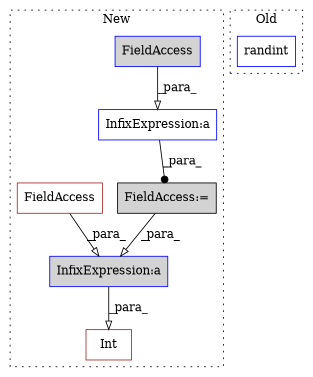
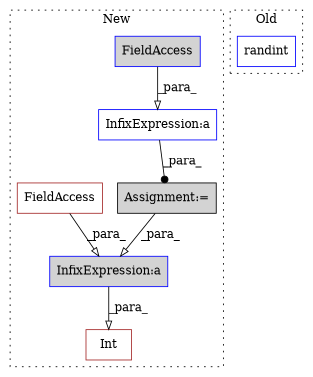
node "FieldAccess:=": label "FieldAccess:=" -> "Assignment:="
